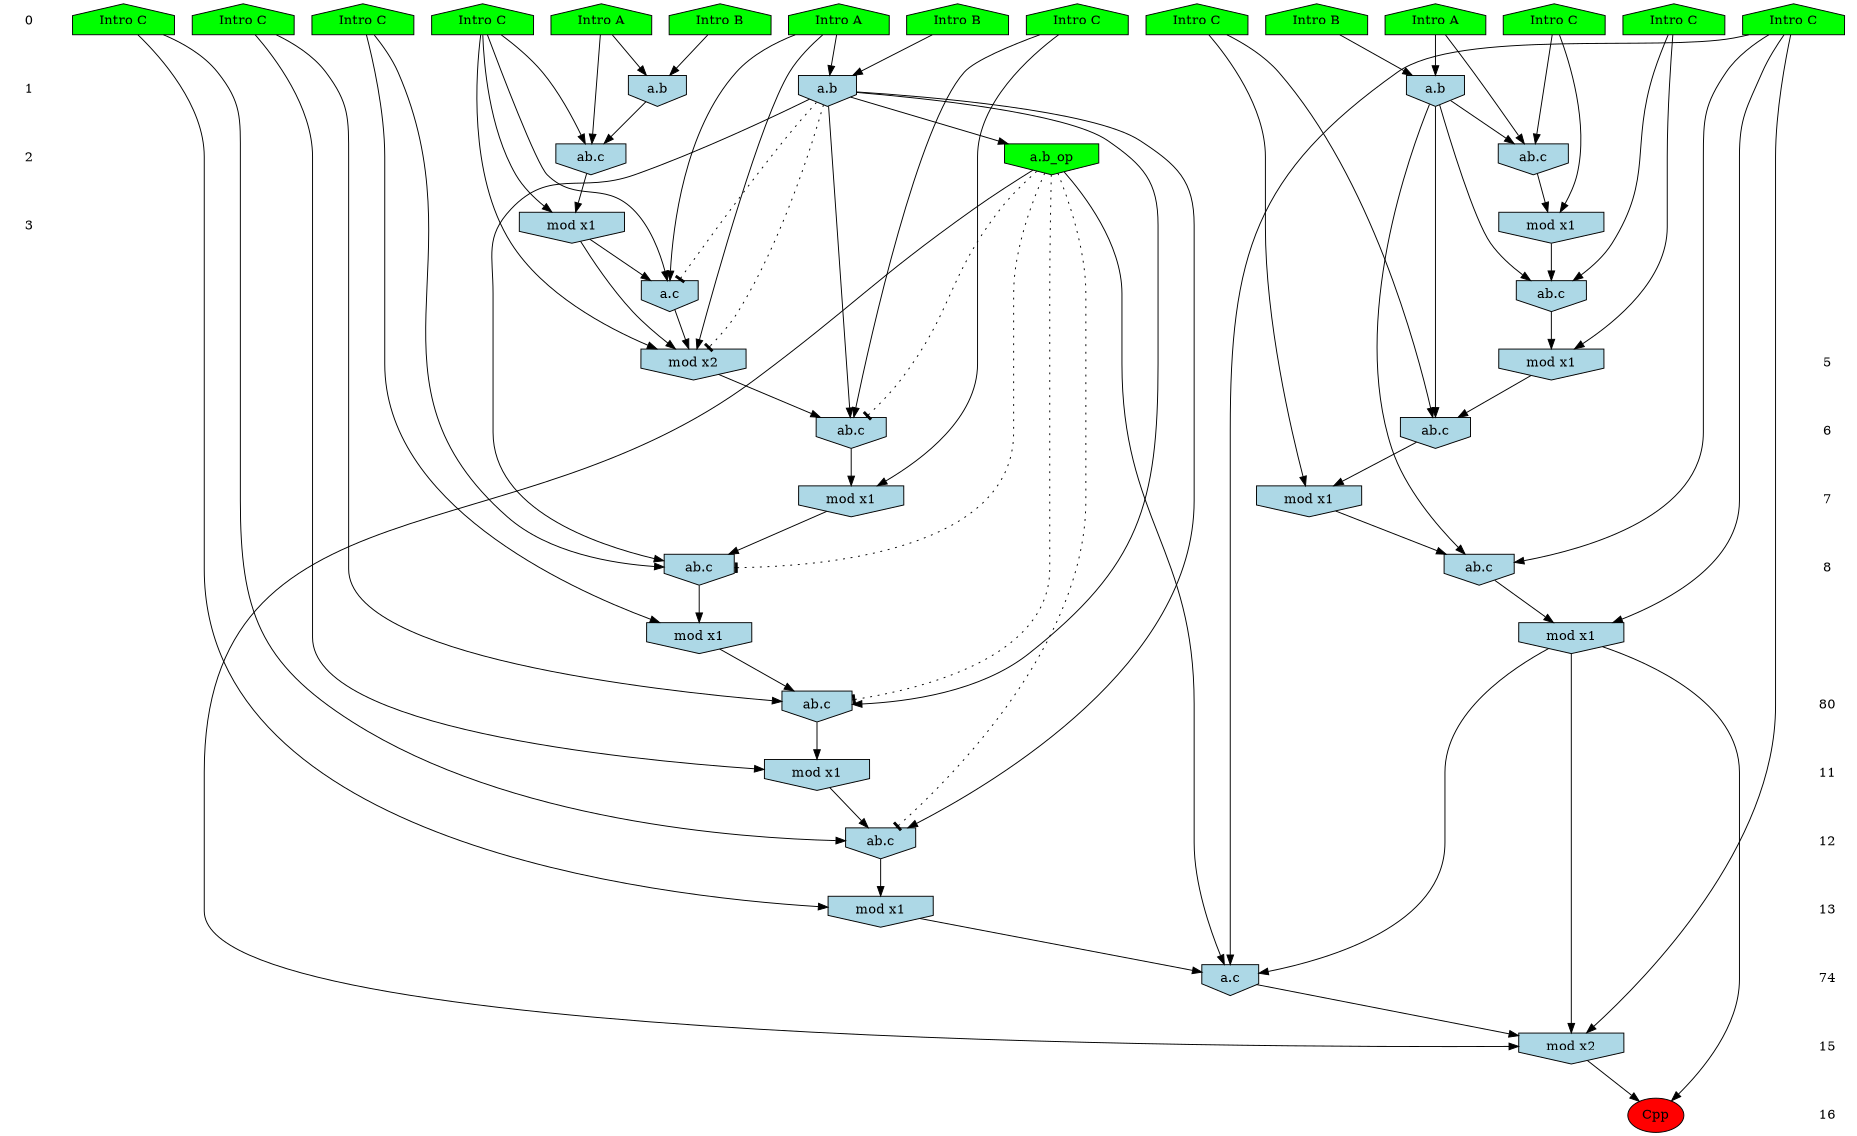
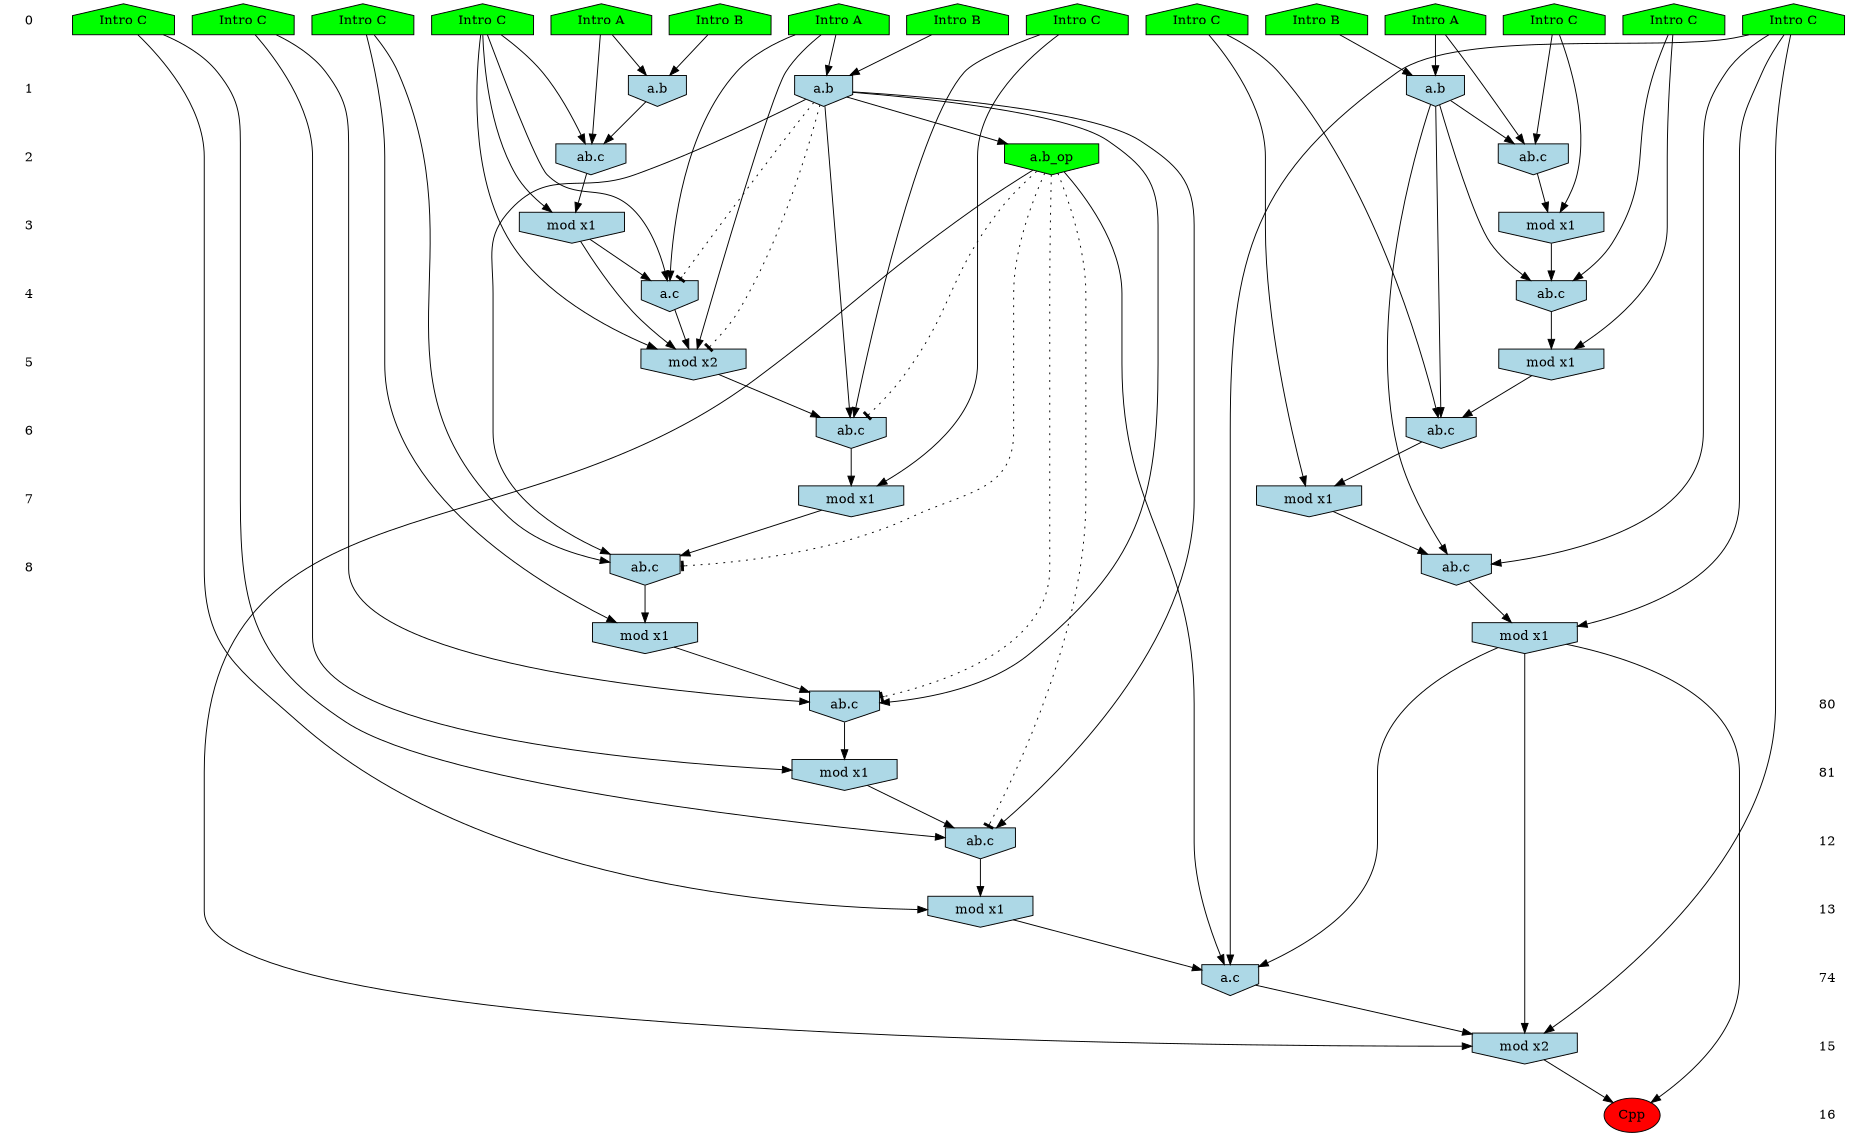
node "4": added
node "11": label "11" -> "81"
